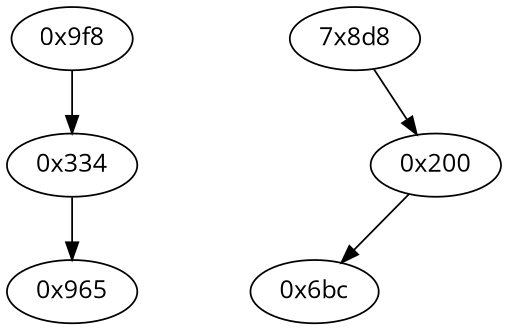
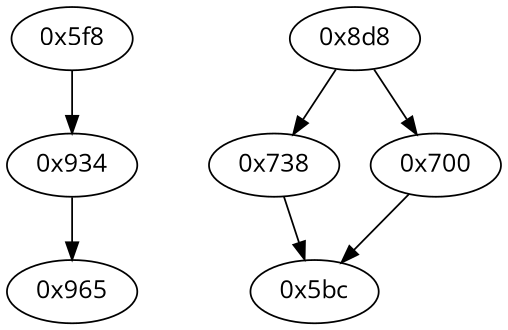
node "0x9f8": label "0x9f8" -> "0x5f8"
node "7x8d8": label "7x8d8" -> "0x8d8"
node "0x334": label "0x334" -> "0x934"
node "0x738": added
node "0x200": label "0x200" -> "0x700"
node "0x6bc": label "0x6bc" -> "0x5bc"
